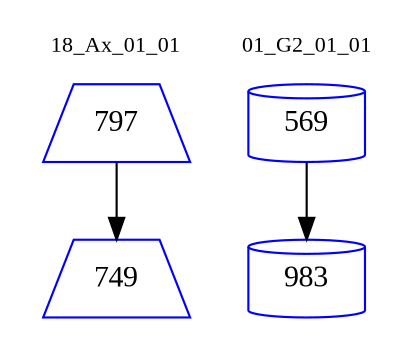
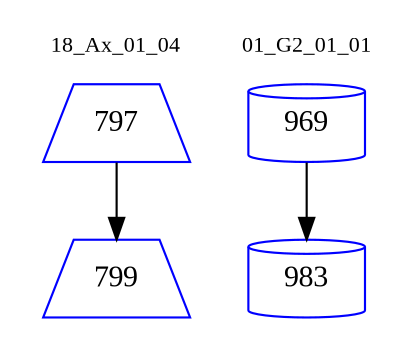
cluster "18_Ax_01_01": label "18_Ax_01_01" -> "18_Ax_01_04"
node "569": label "569" -> "969"
node "749": label "749" -> "799"
